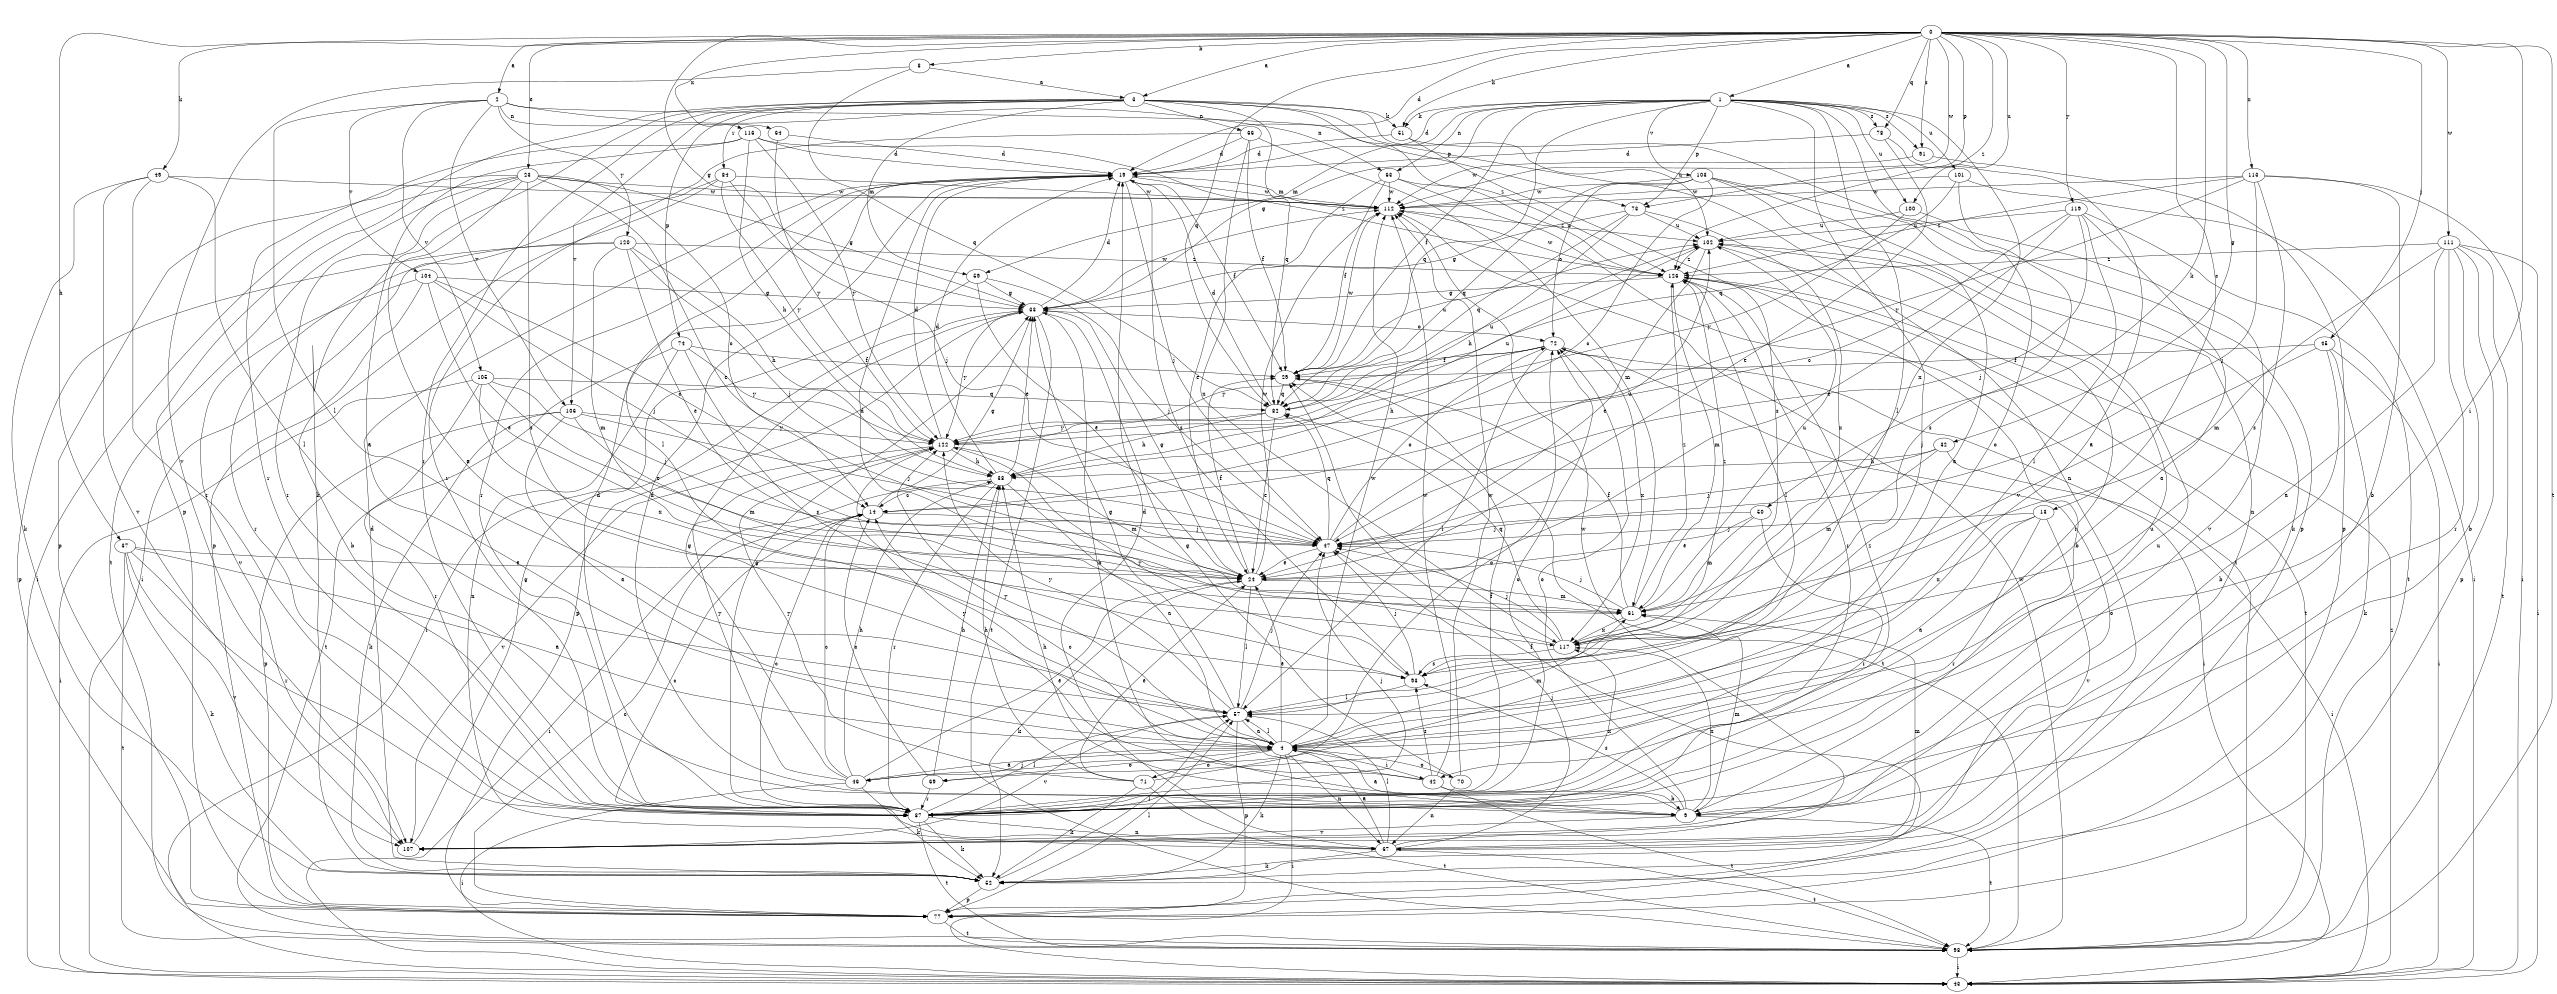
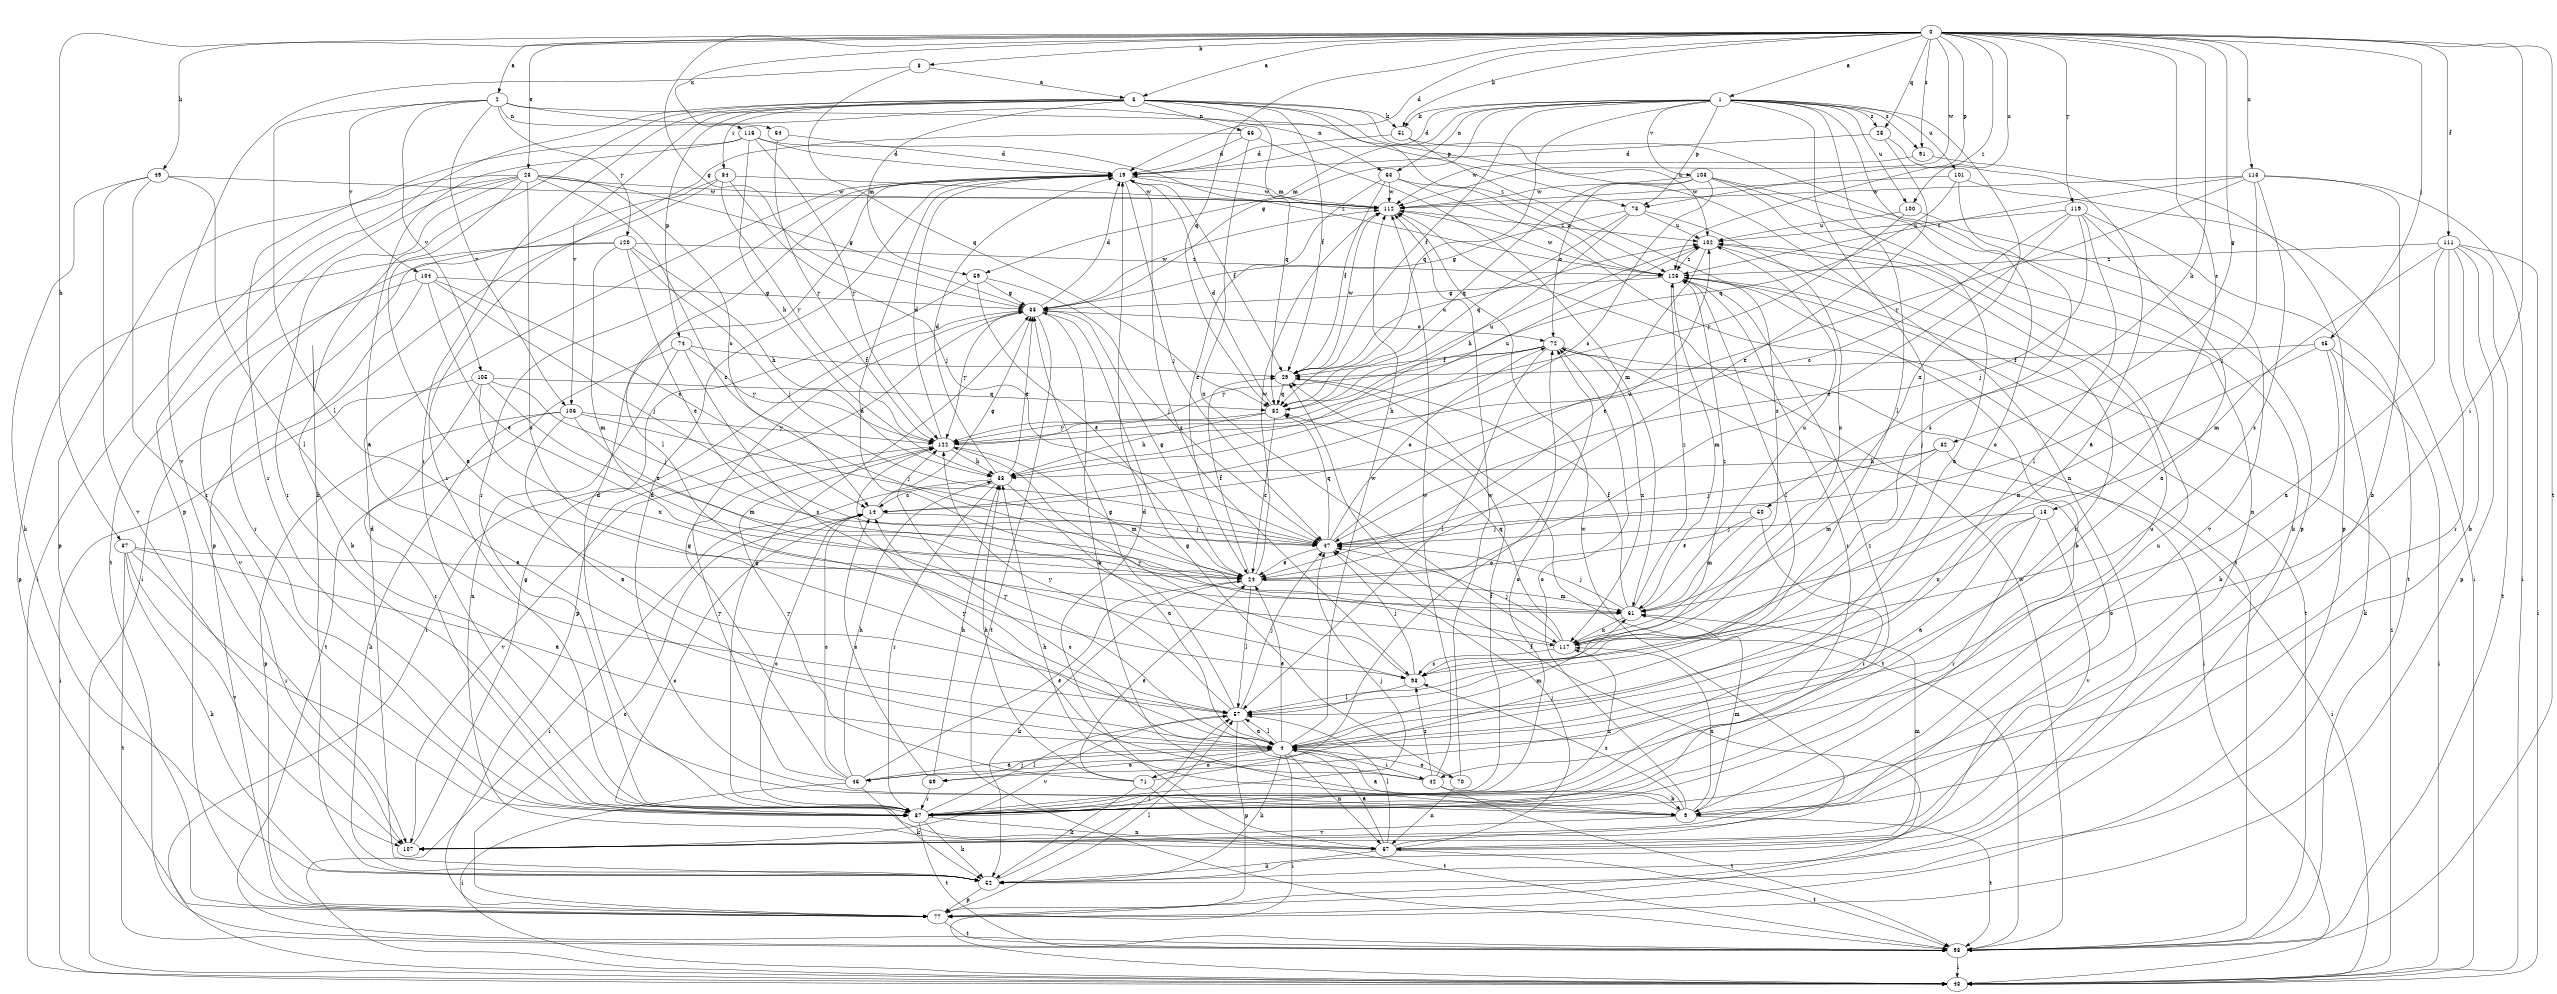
node "78": label "78" -> "28"
edge "0" -> "111": label "w" -> "f"
edge "66" -> "29": now "3" -> "29"
edge "45" -> "117": label "v" -> "x"
